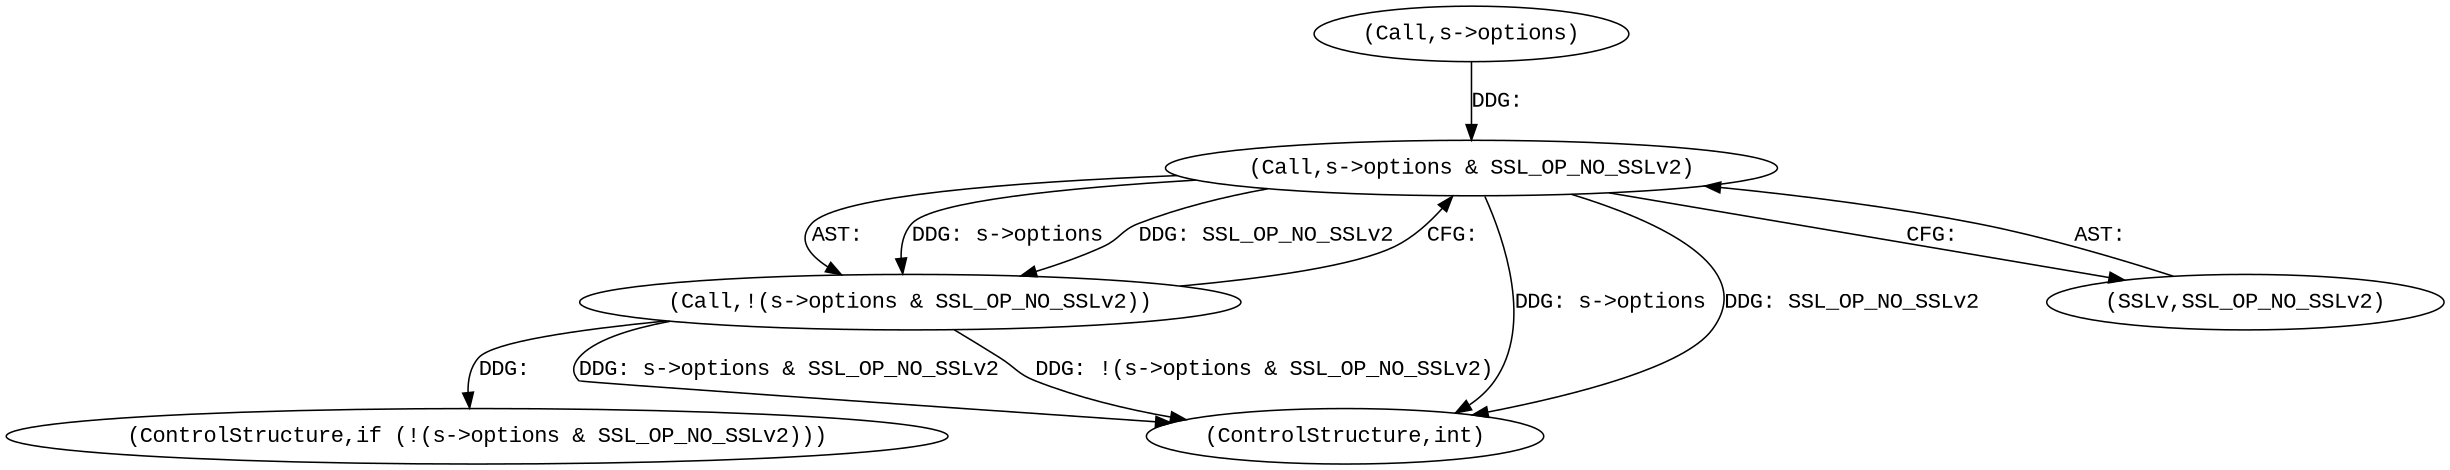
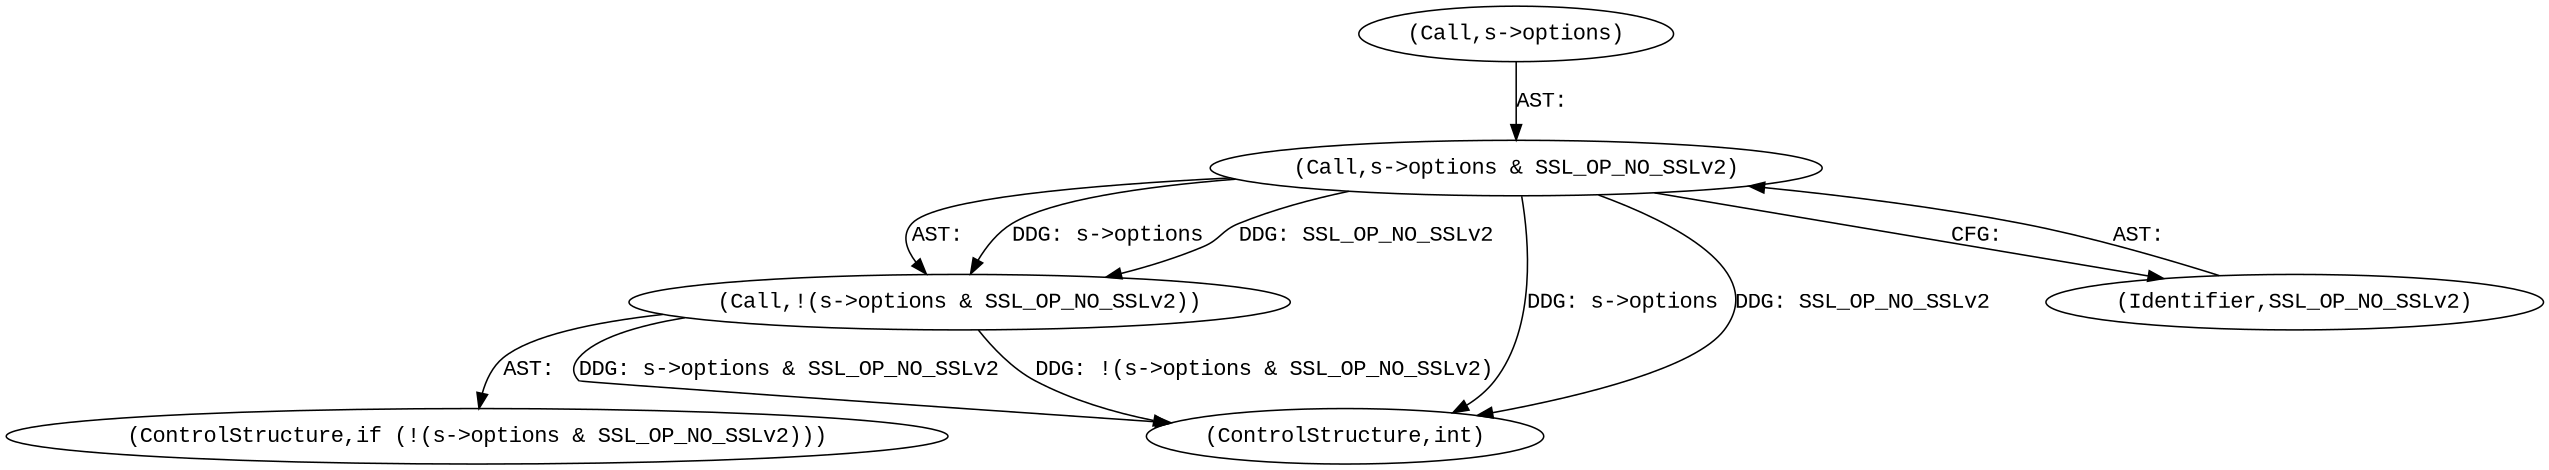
edge "(Call,s->options)" -> "(Call,s->options & SSL_OP_NO_SSLv2)": label "DDG: " -> "AST: "
edge "(Call,!(s->options & SSL_OP_NO_SSLv2))" -> "(Call,s->options & SSL_OP_NO_SSLv2)": removed, label "CFG:"
node "(SSLv,SSL_OP_NO_SSLv2)": label "(SSLv,SSL_OP_NO_SSLv2)" -> "(Identifier,SSL_OP_NO_SSLv2)"
edge "(Call,!(s->options & SSL_OP_NO_SSLv2))" -> "(ControlStructure,if (!(s->options & SSL_OP_NO_SSLv2)))": label "DDG: " -> "AST: "
